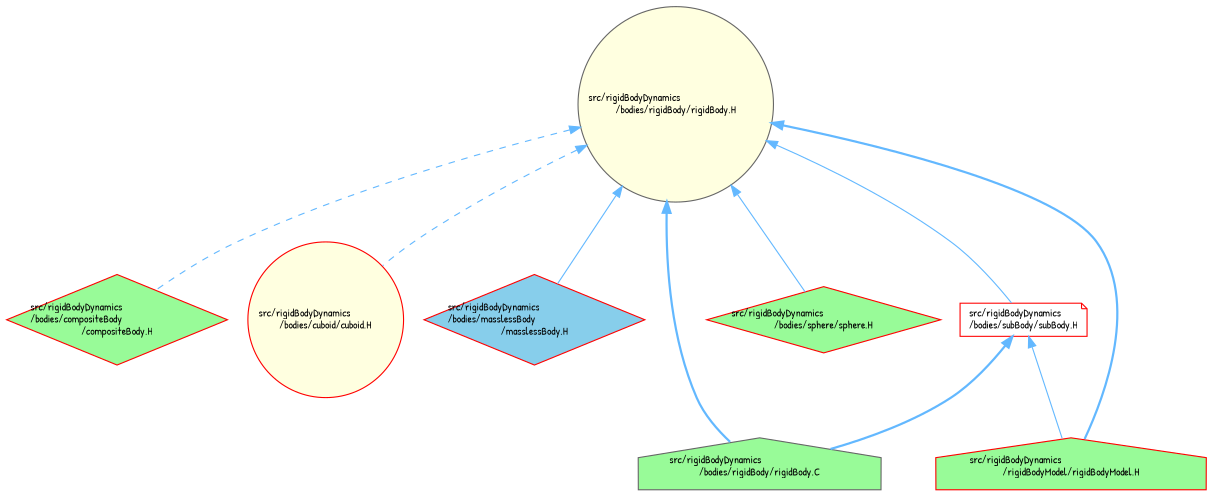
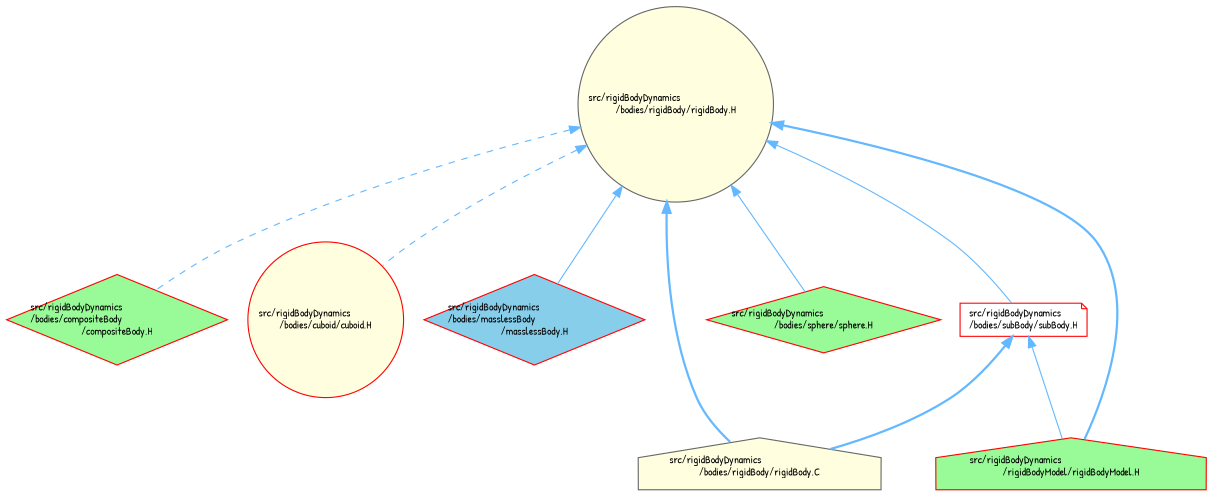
node "src/rigidBodyDynamics /bodies/rigidBody/rigidBody.C": fillcolor palegreen -> lightyellow
